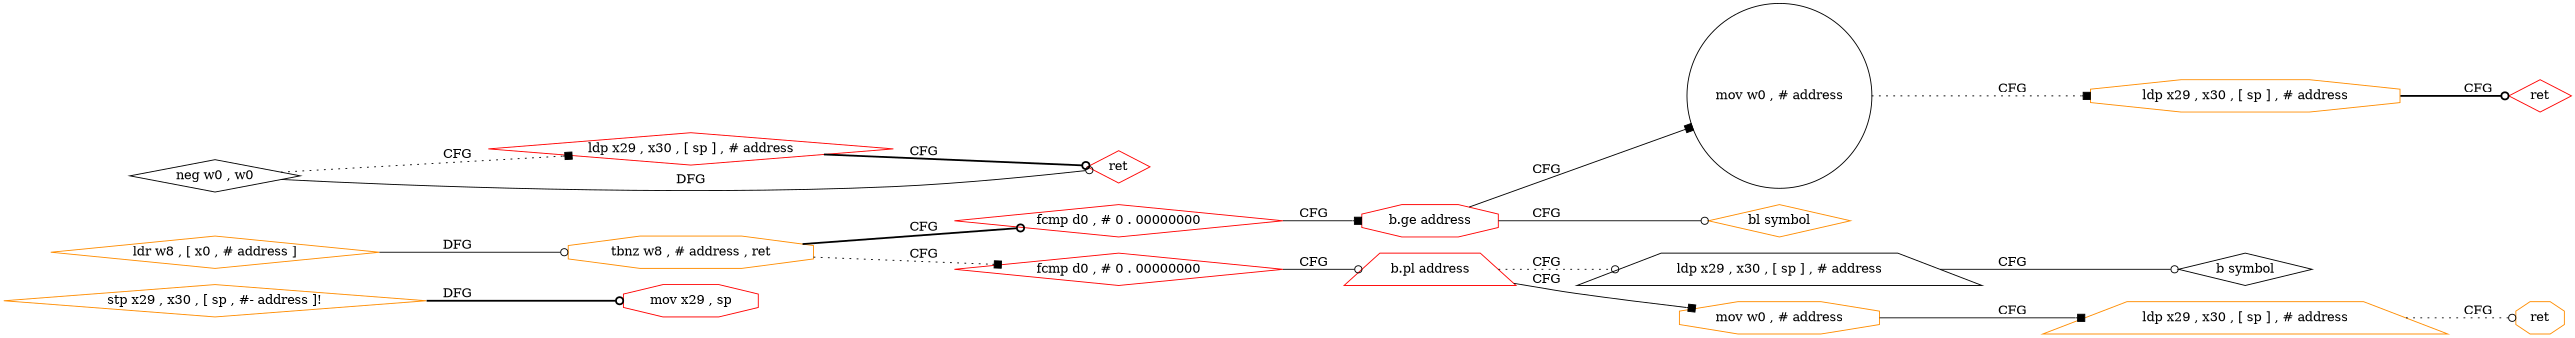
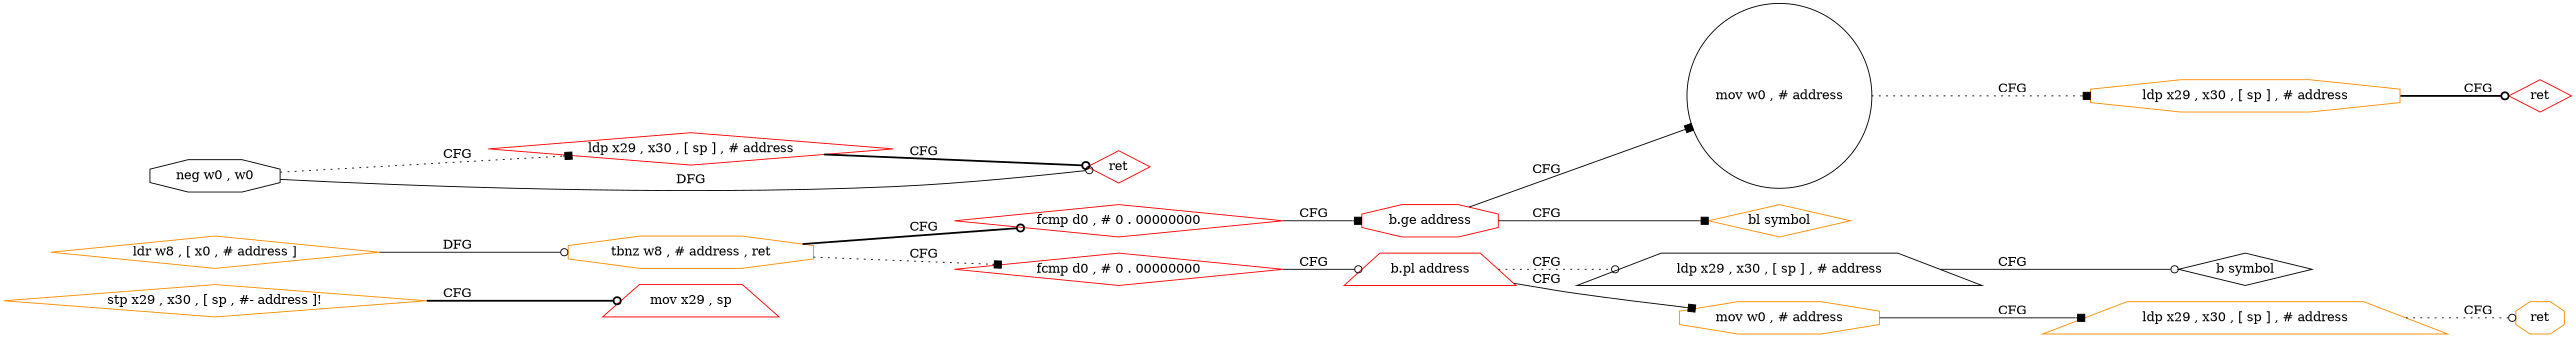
node "neg w0 , w0": shape diamond -> octagon
edge "b.ge address" -> "bl symbol": arrowhead odot -> box
edge "stp x29 , x30 , [ sp , #- address ]!" -> "mov x29 , sp": label "DFG" -> "CFG"
node "mov x29 , sp": shape octagon -> trapezium
